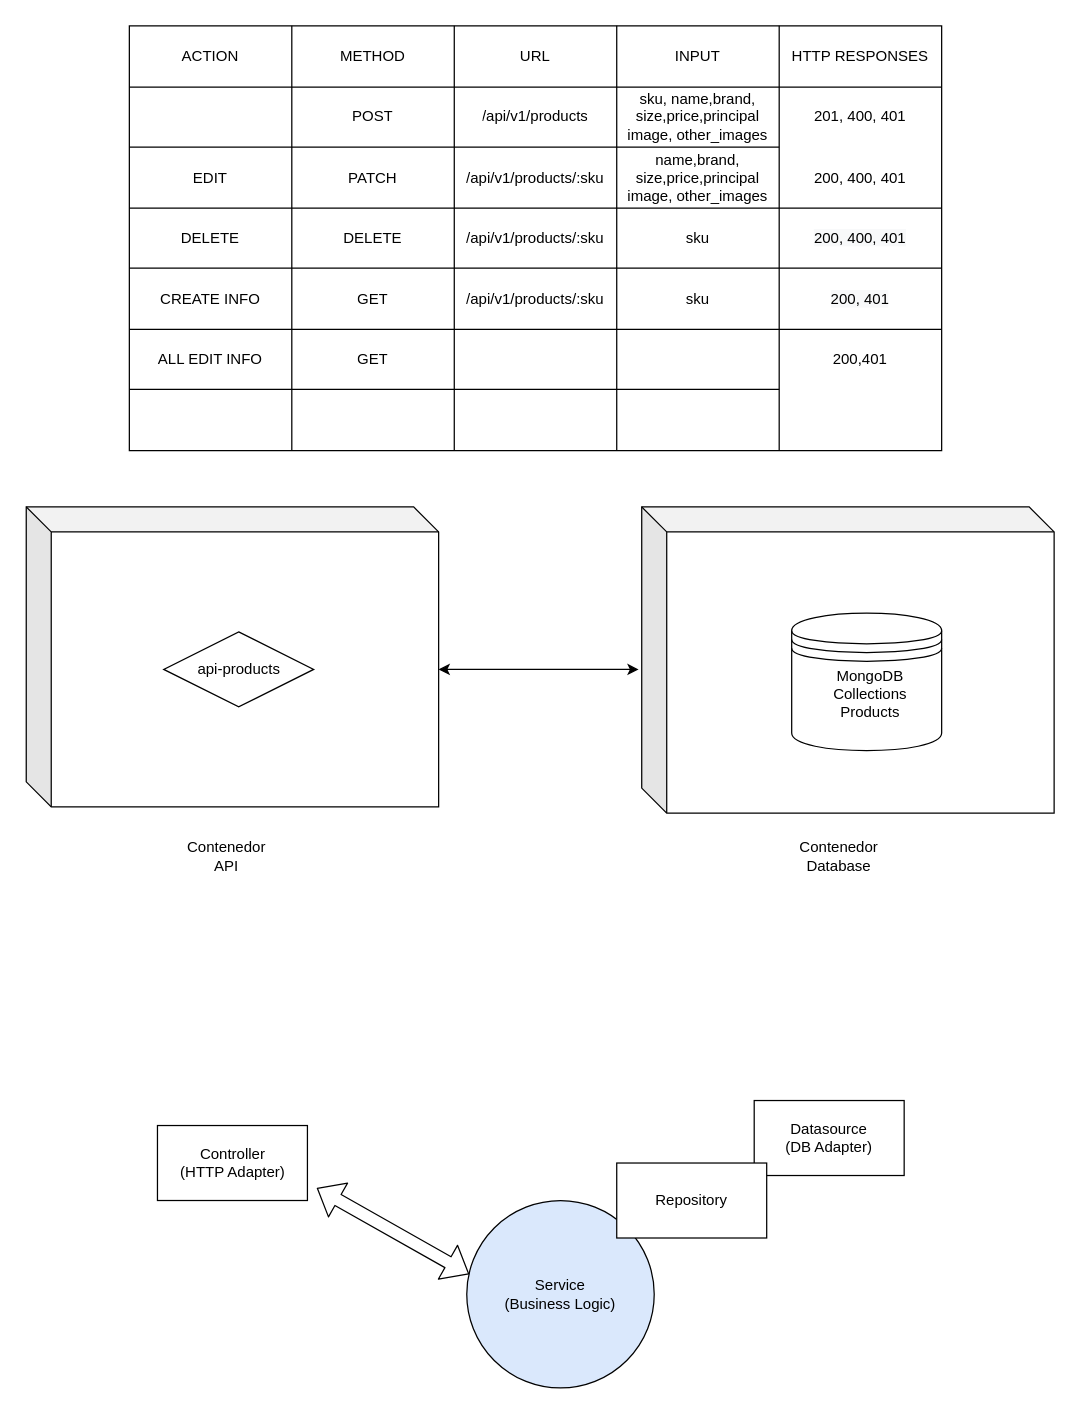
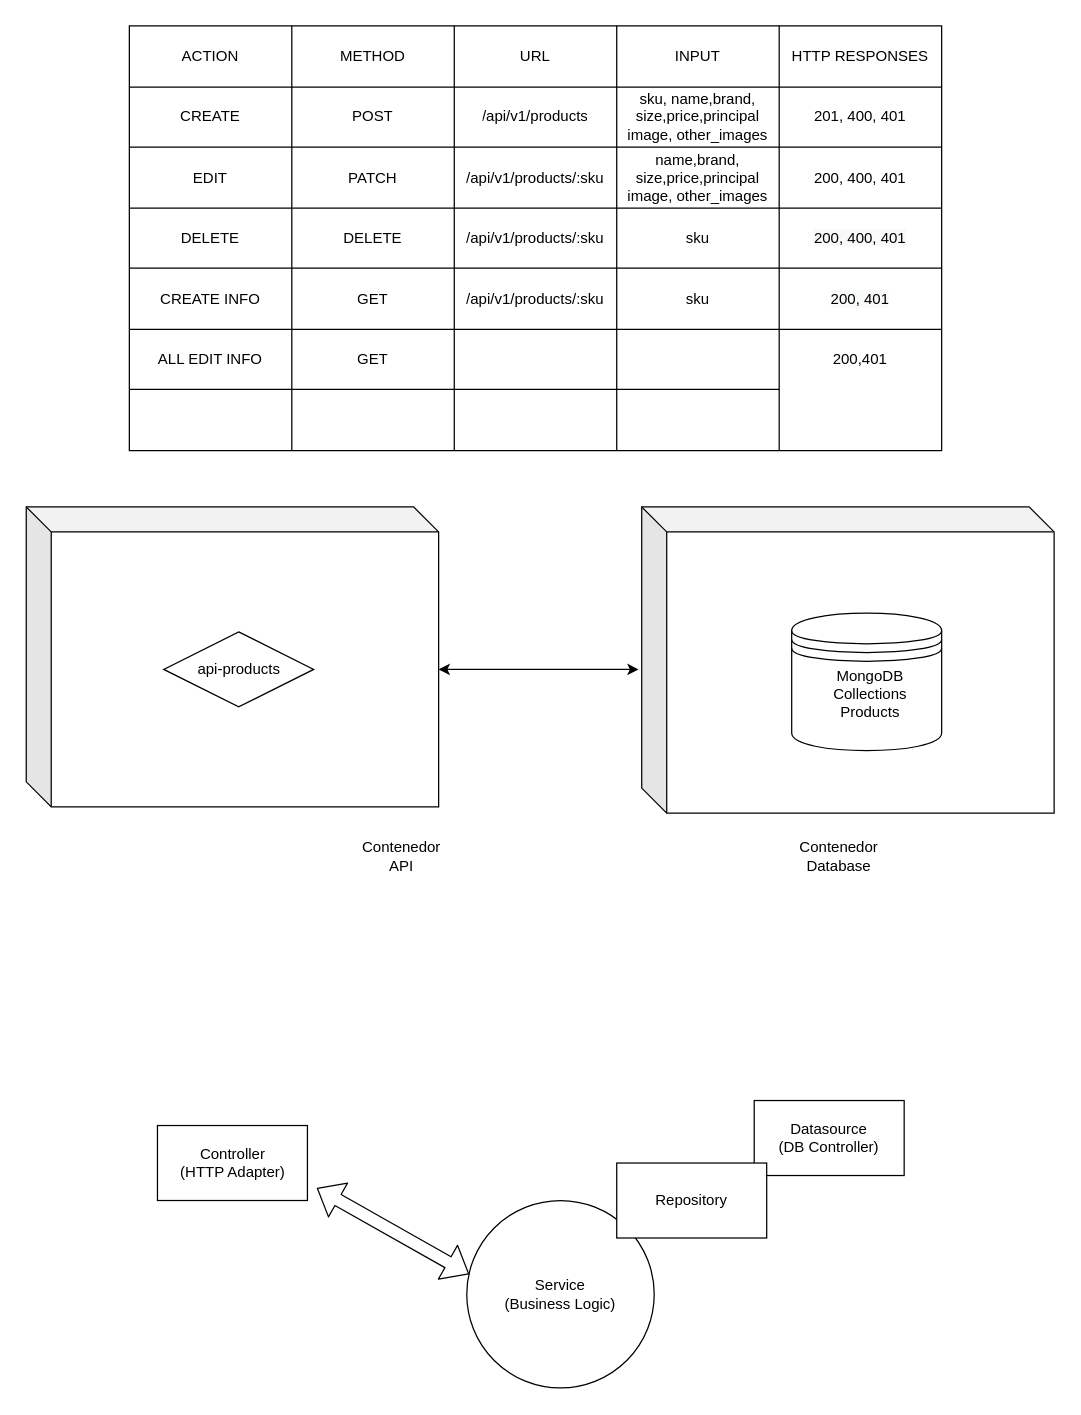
node "CREATE": added
node "Contenedor API": moved (226, 857) -> (401, 857)
node "Datasource (DB Adapter)": label "Datasource (DB Adapter)" -> "Datasource (DB Controller)"
node "Service (Business Logic)": fillcolor #dae8fc -> #ffffff
